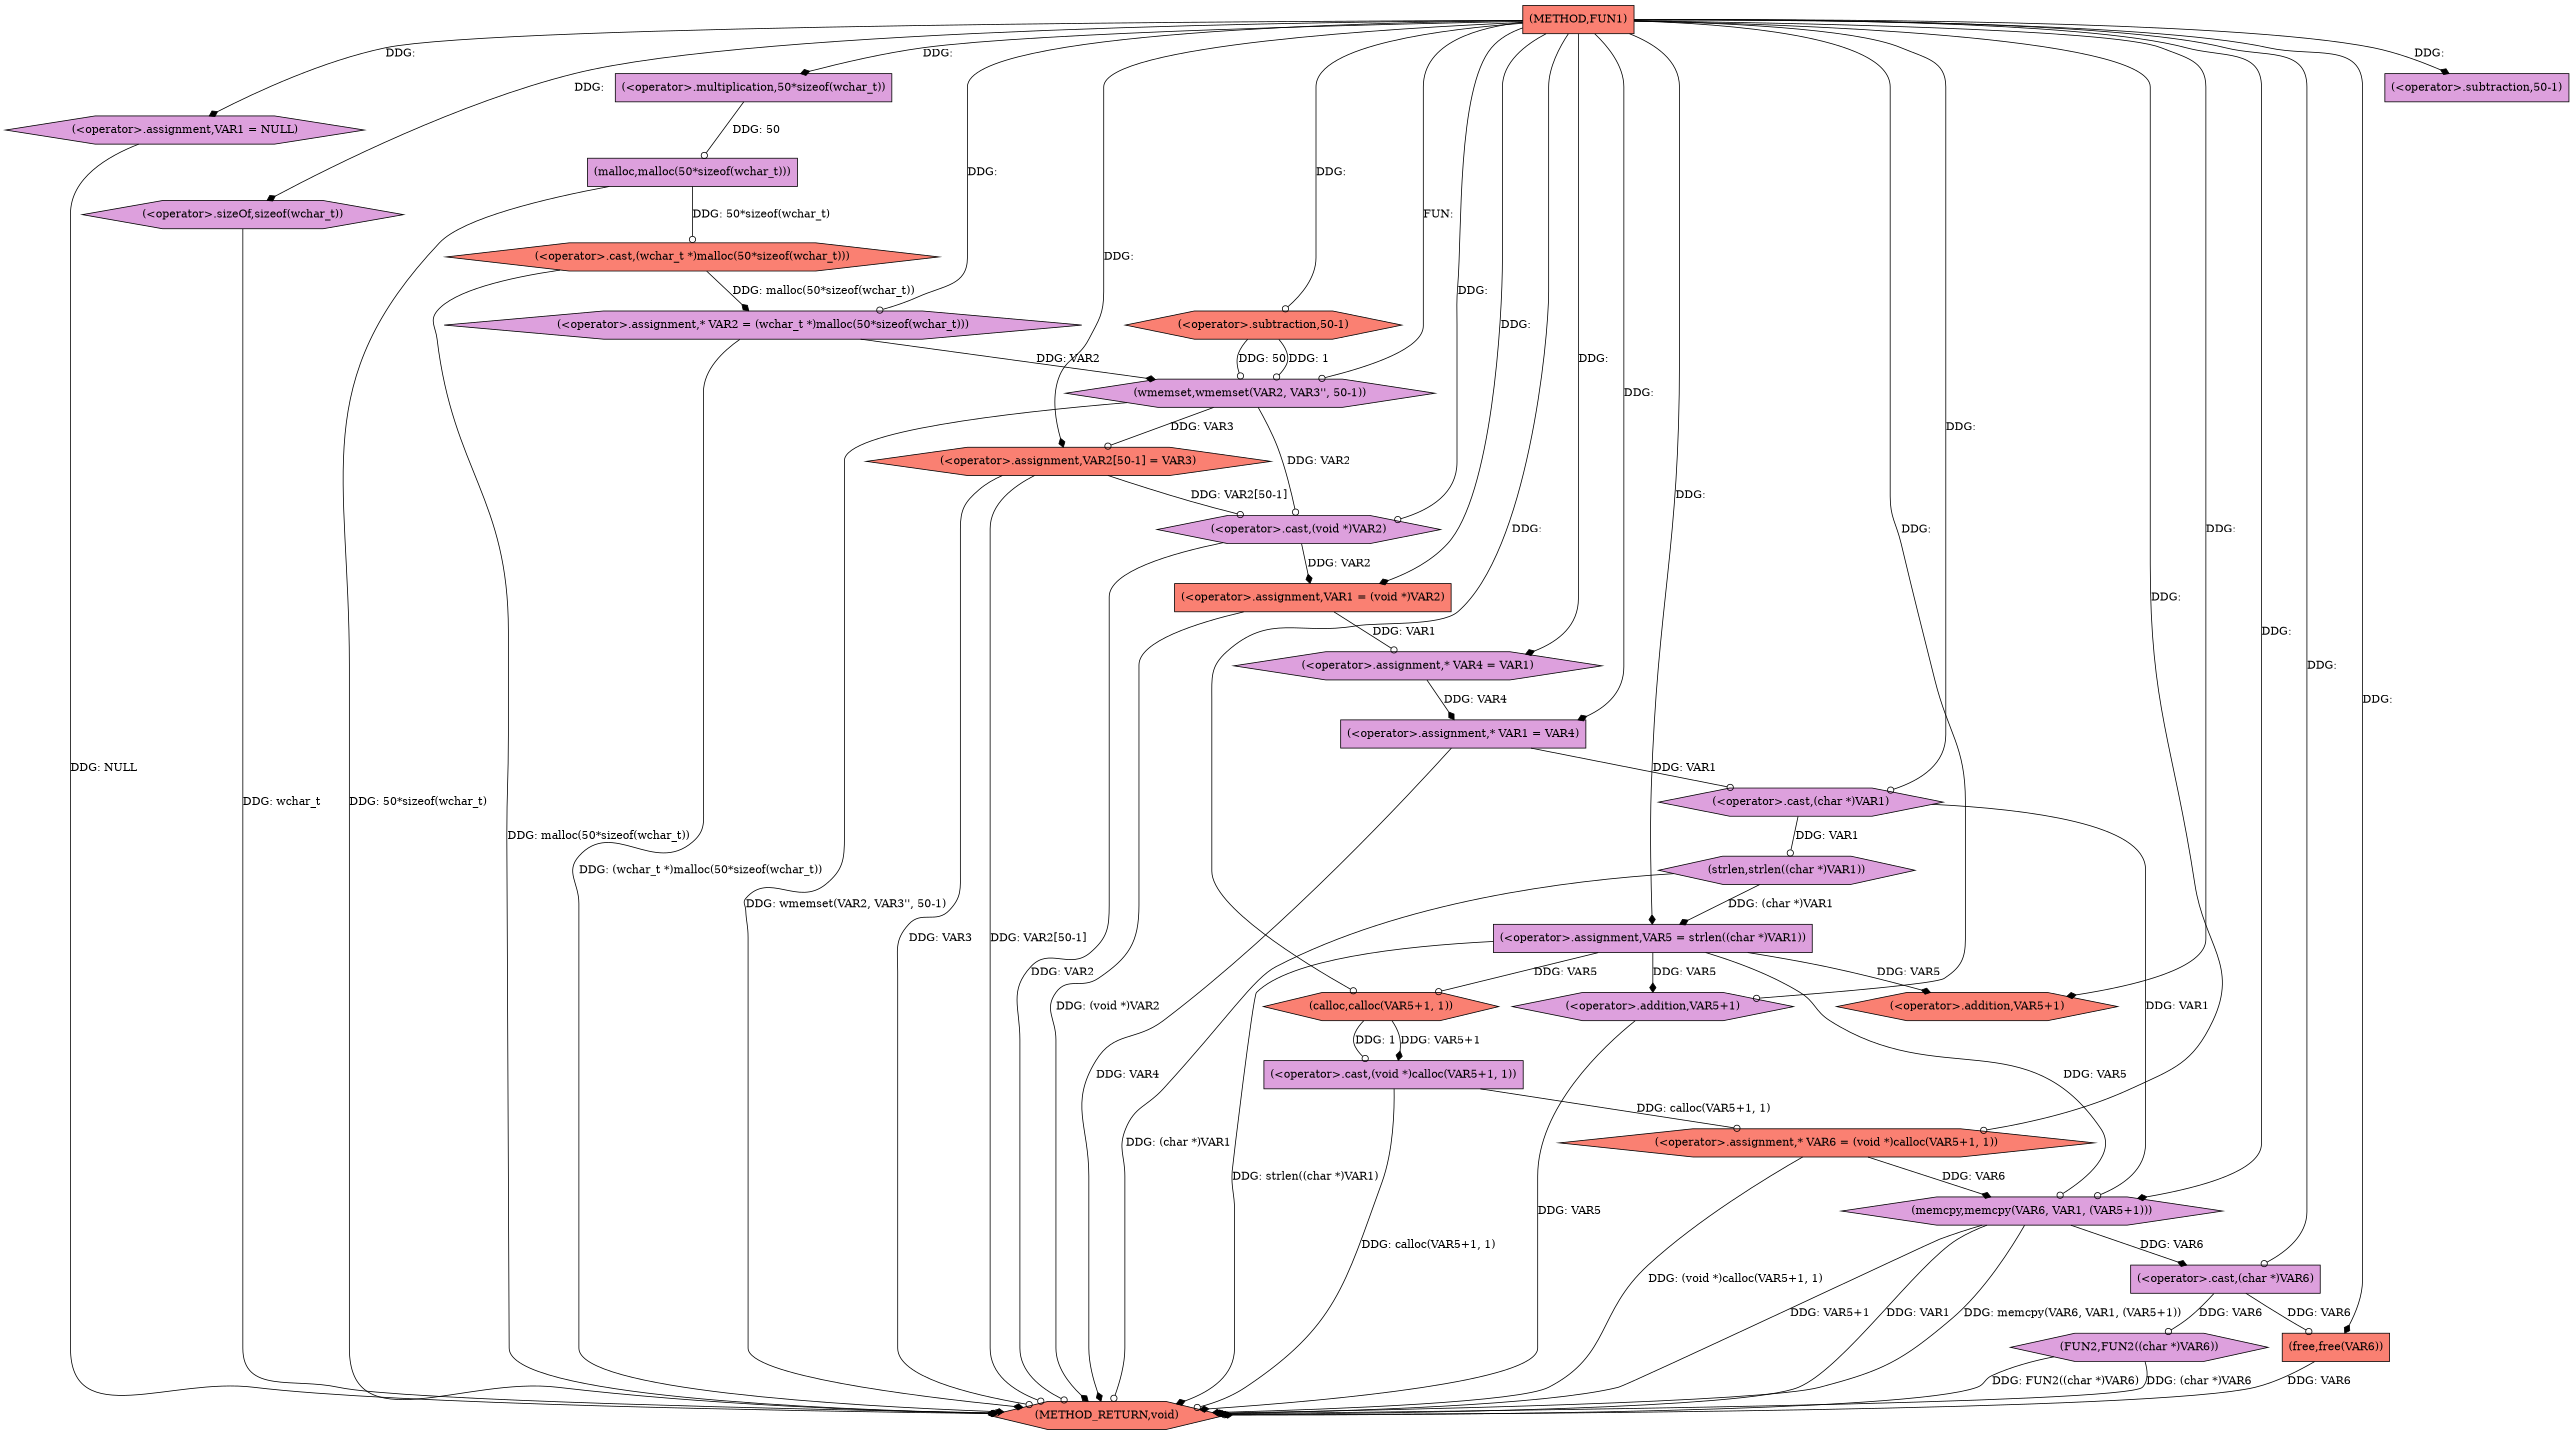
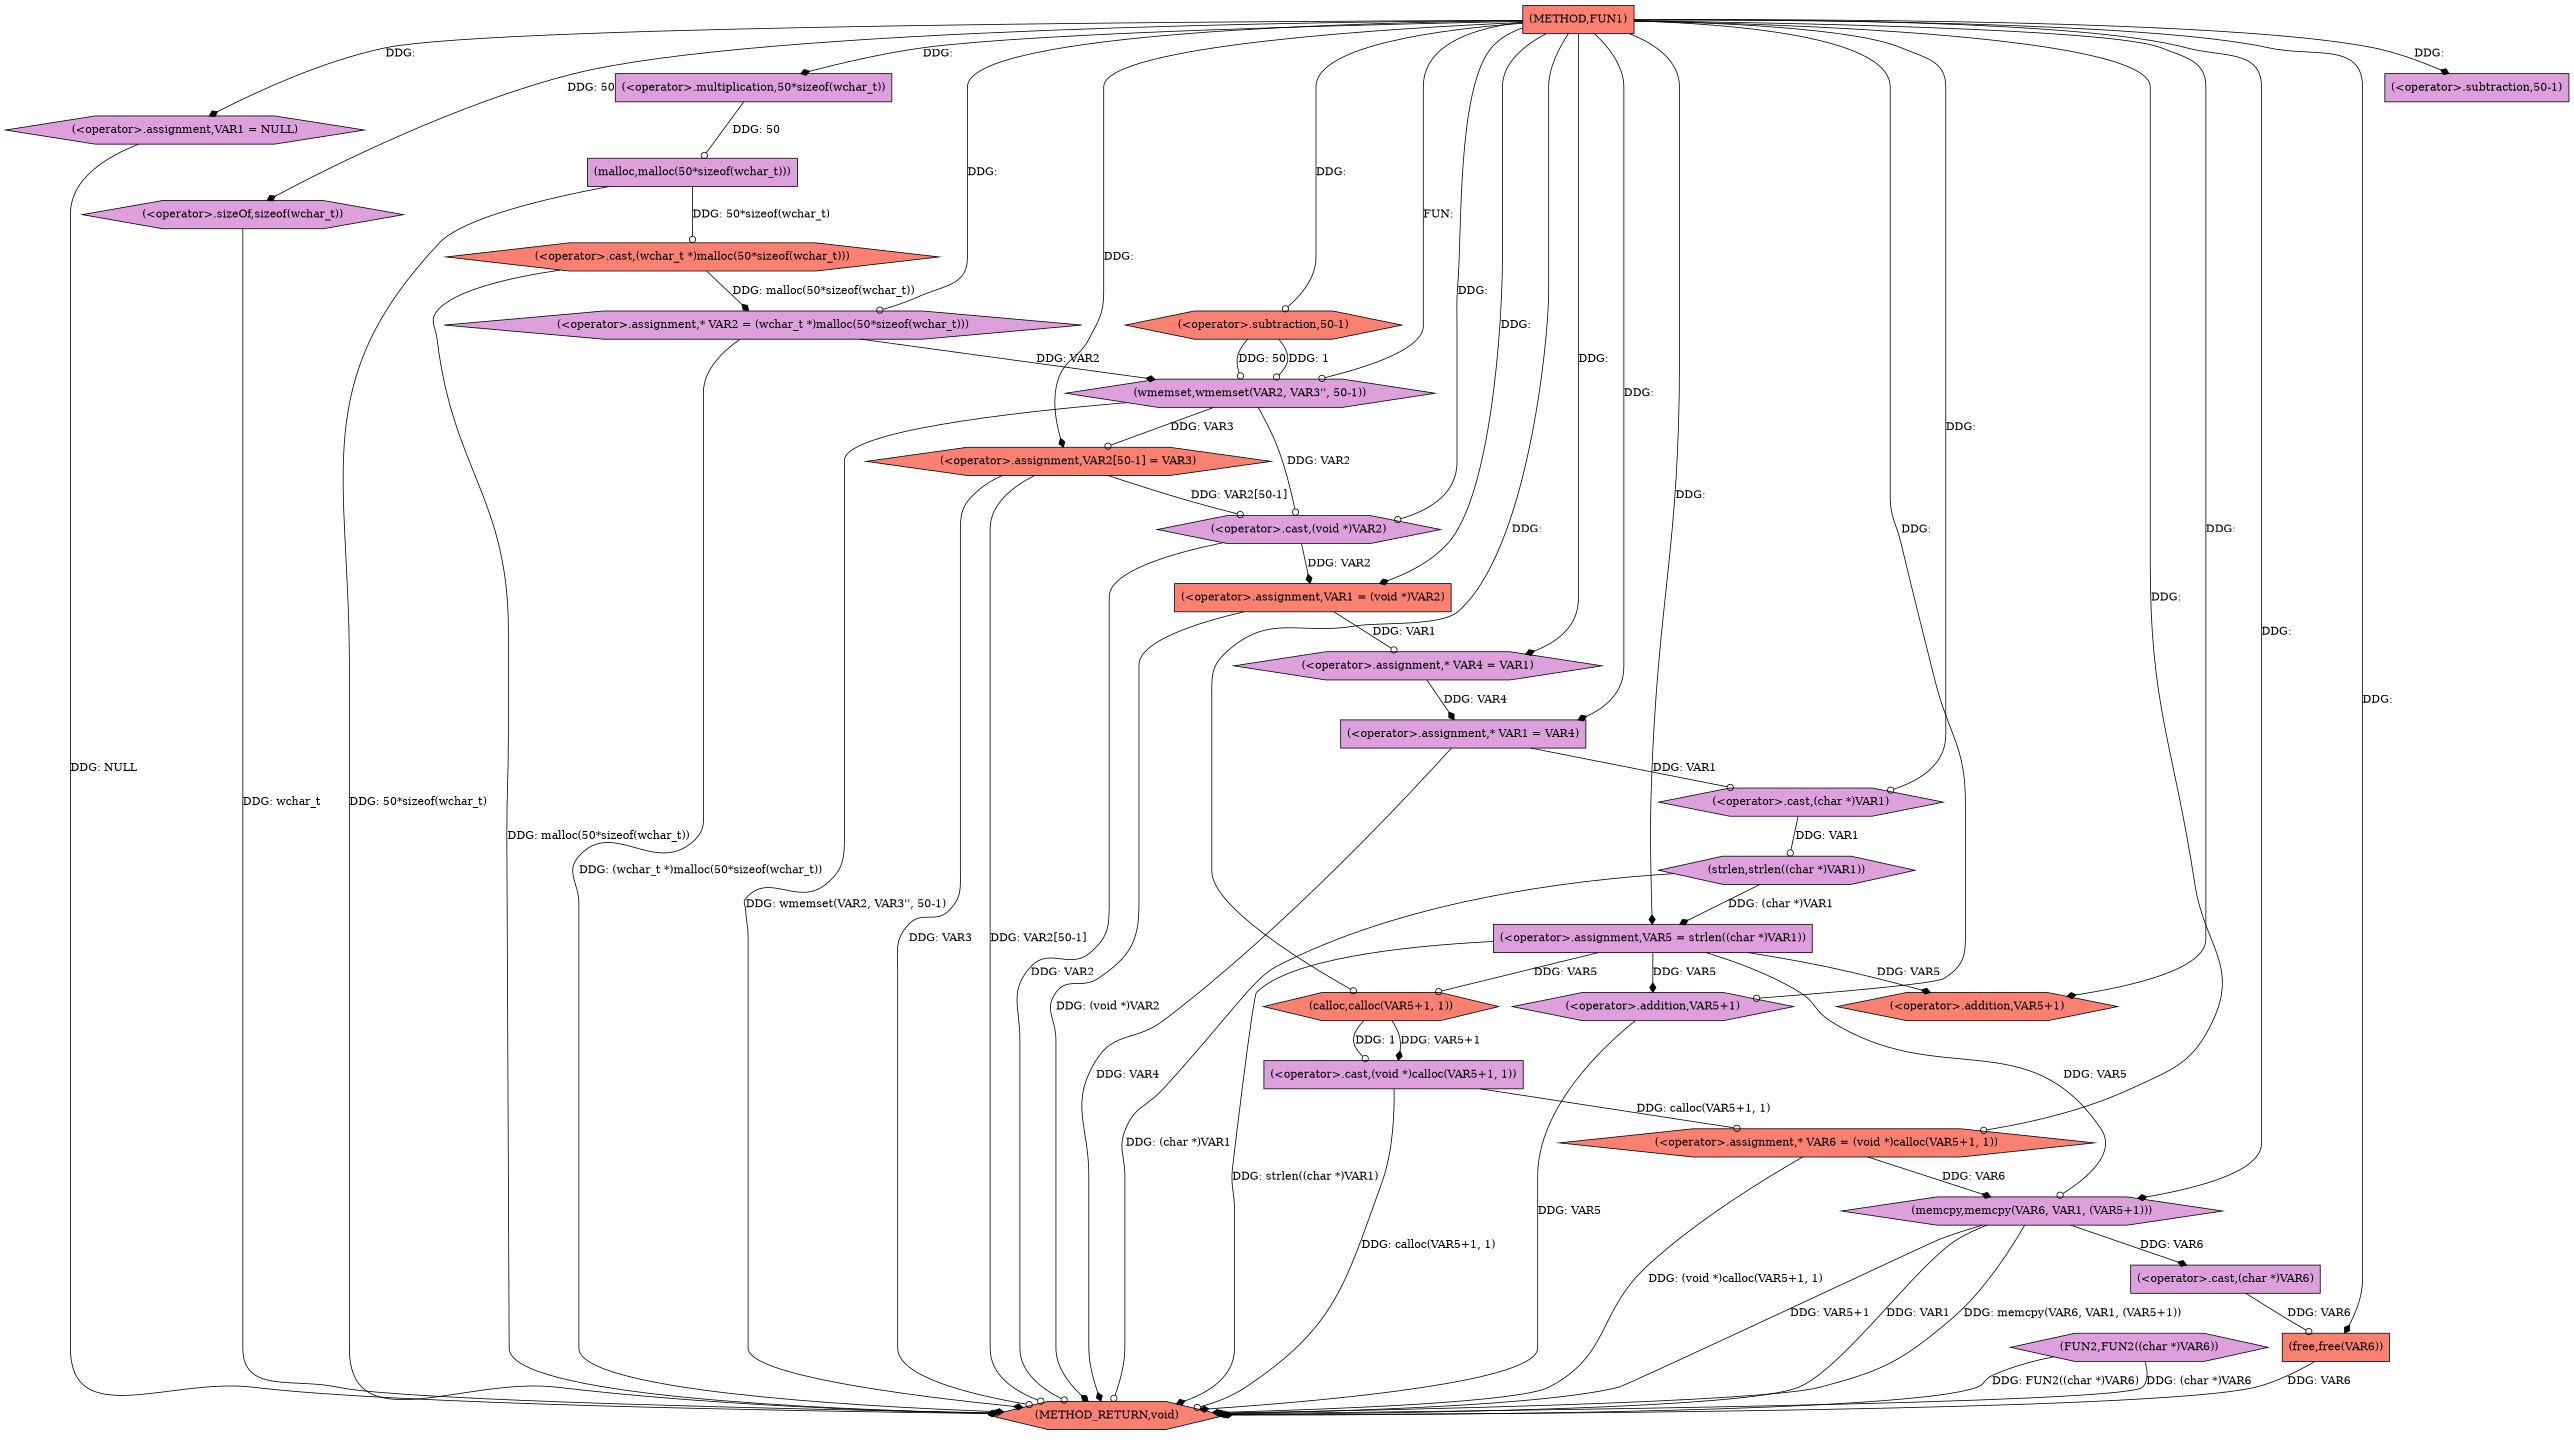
edge "(METHOD,FUN1)" -> "(<operator>.sizeOf,sizeof(wchar_t))": label "DDG: " -> "DDG: 50"
edge "(METHOD,FUN1)" -> "(<operator>.cast,(char *)VAR6)": removed, label "DDG:"
edge "(<operator>.cast,(char *)VAR1)" -> "(memcpy,memcpy(VAR6, VAR1, (VAR5+1)))": removed, label "DDG: VAR1"
edge "(<operator>.cast,(char *)VAR6)" -> "(FUN2,FUN2((char *)VAR6))": removed, label "DDG: VAR6"
